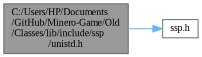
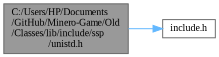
node "ssp.h": label "ssp.h" -> "include.h"
